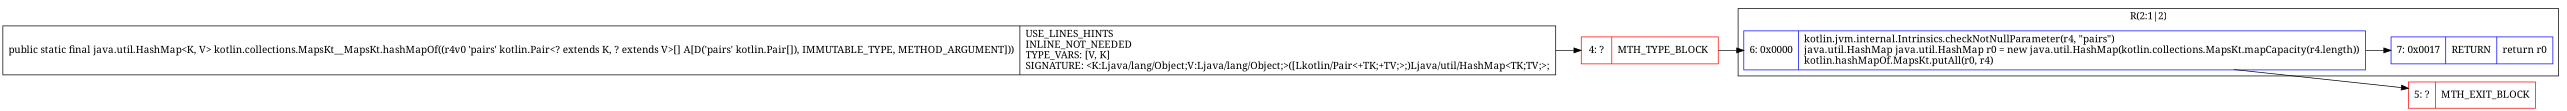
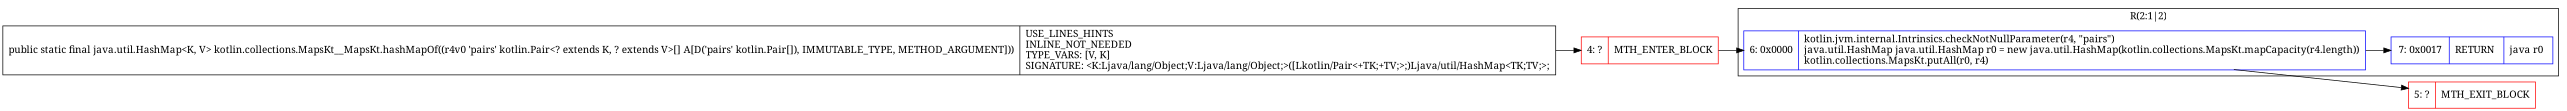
node "4: ?": text "MTH_TYPE_BLOCK" -> "MTH_ENTER_BLOCK"
node "7: 0x0017": text "return r0" -> "java r0"
node "6: 0x0000": text "kotlin.hashMapOf.MapsKt.putAll(r0, r4)" -> "kotlin.collections.MapsKt.putAll(r0, r4)"
